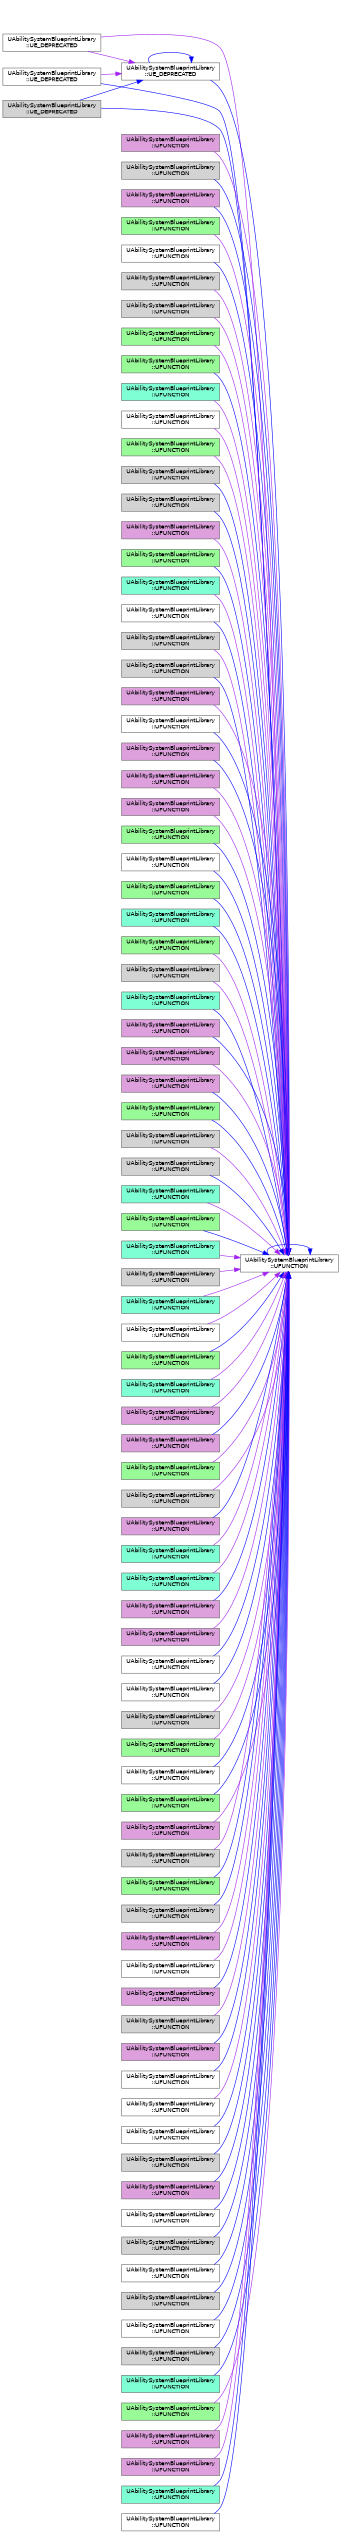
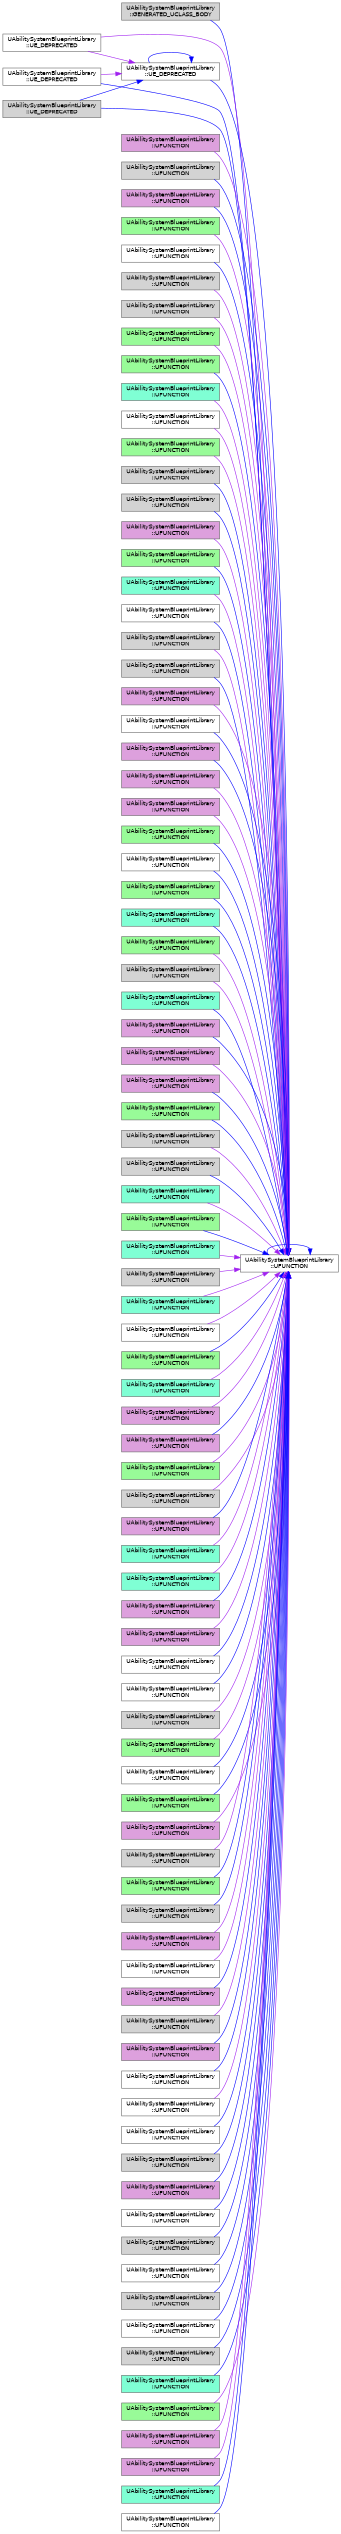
node "UAbilitySystemBlueprintLibrary ::GENERATED_UCLASS_BODY": added
